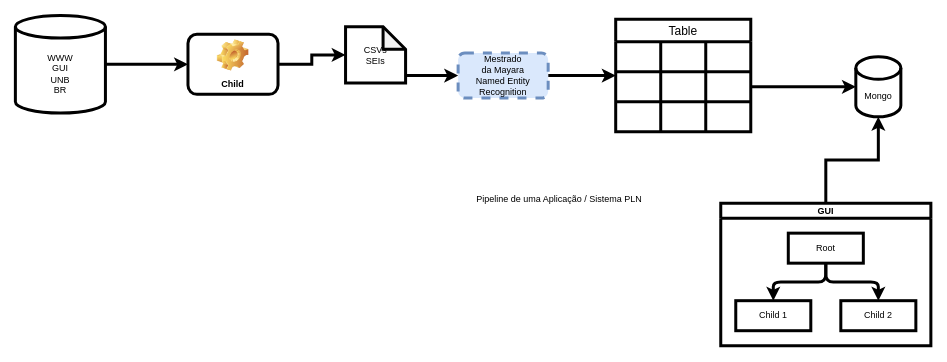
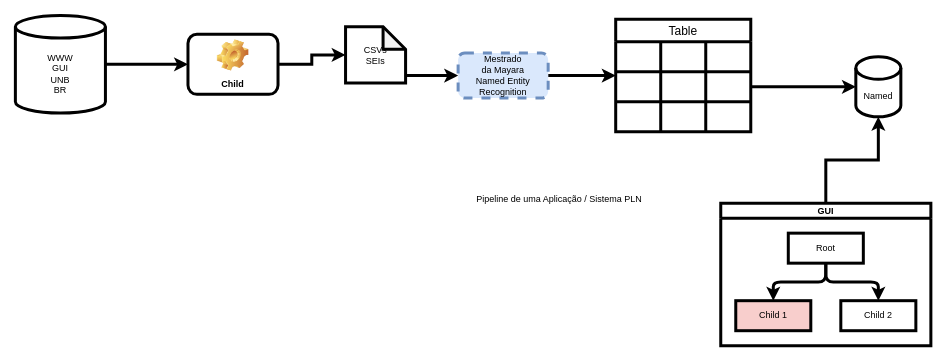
node "Mongo": label "Mongo" -> "Named"
node "Child 1": fillcolor #ffffff -> #f8cecc
